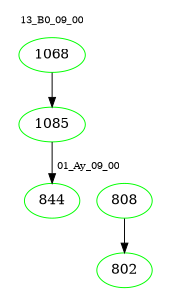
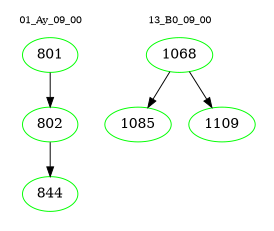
node "1109": added
edge "1085" -> "844": now "802" -> "844"
node "808": label "808" -> "801"
